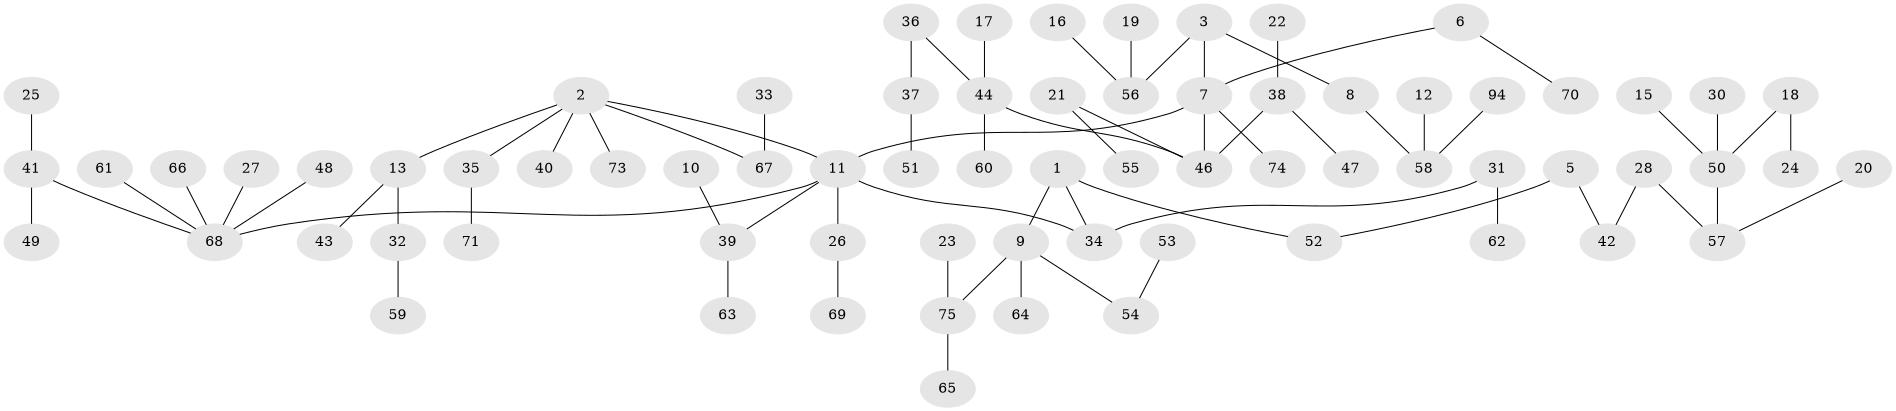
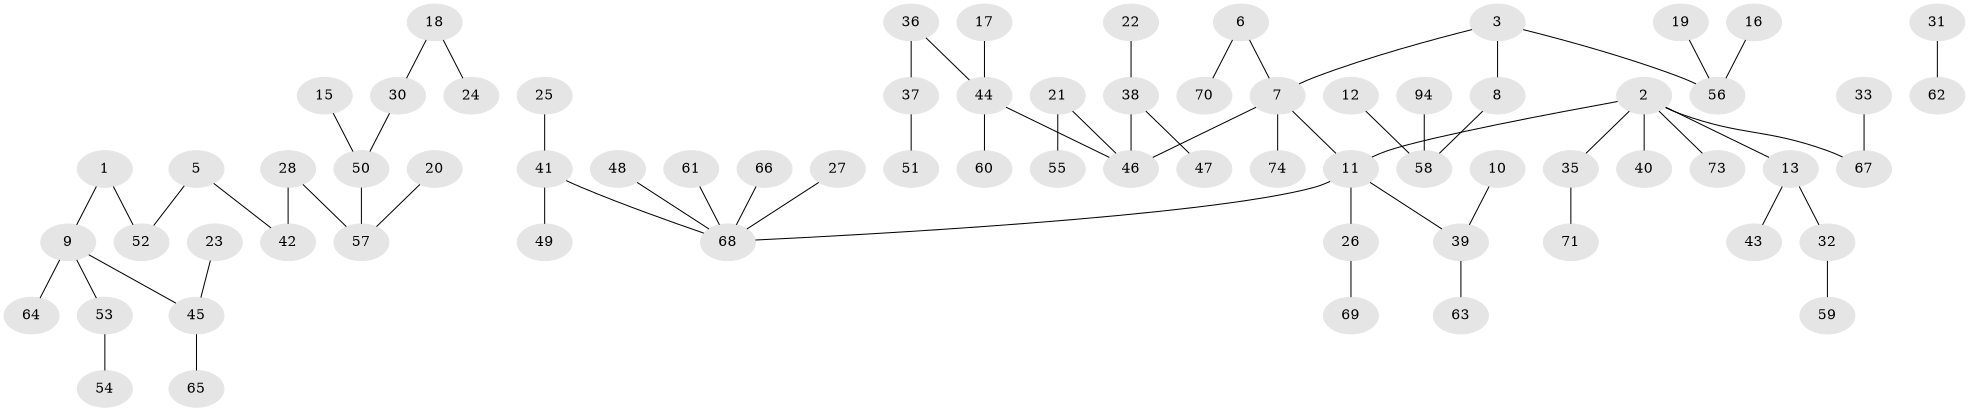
edge "18" -- "50": now "18" -- "30"
node "34": removed
edge "9" -- "54": now "9" -- "53"
node "75": label "75" -> "45"
